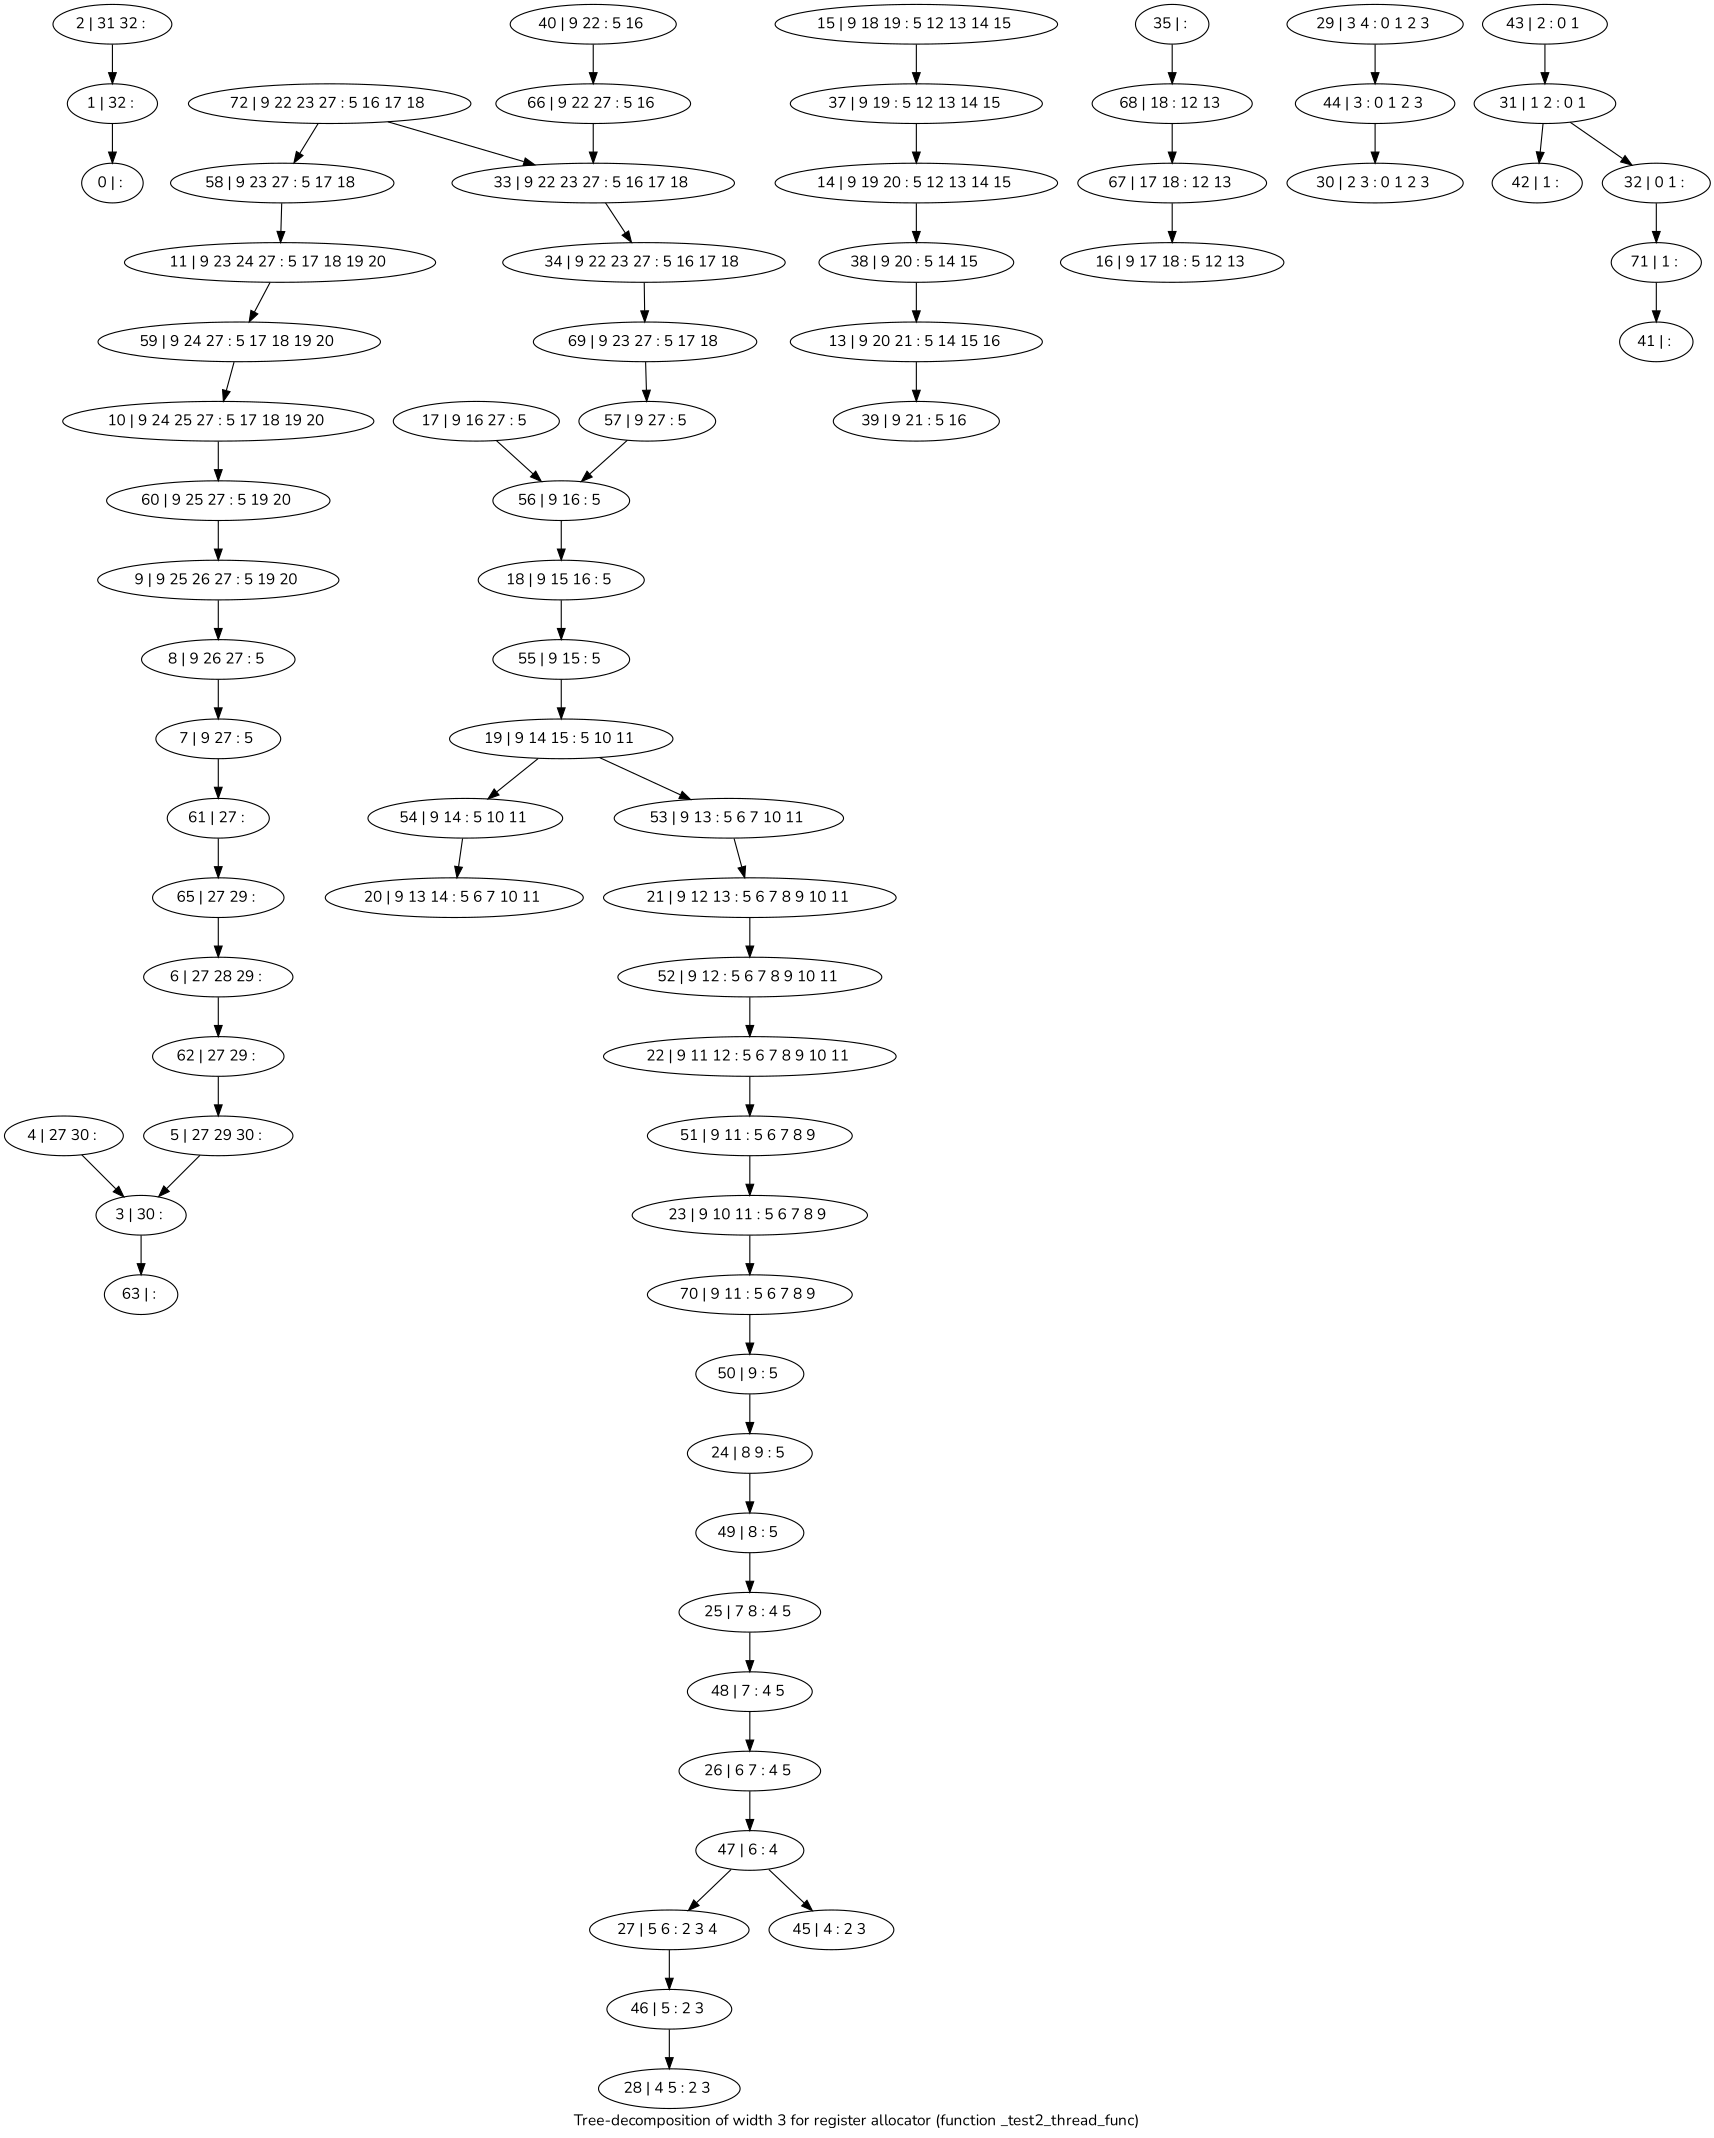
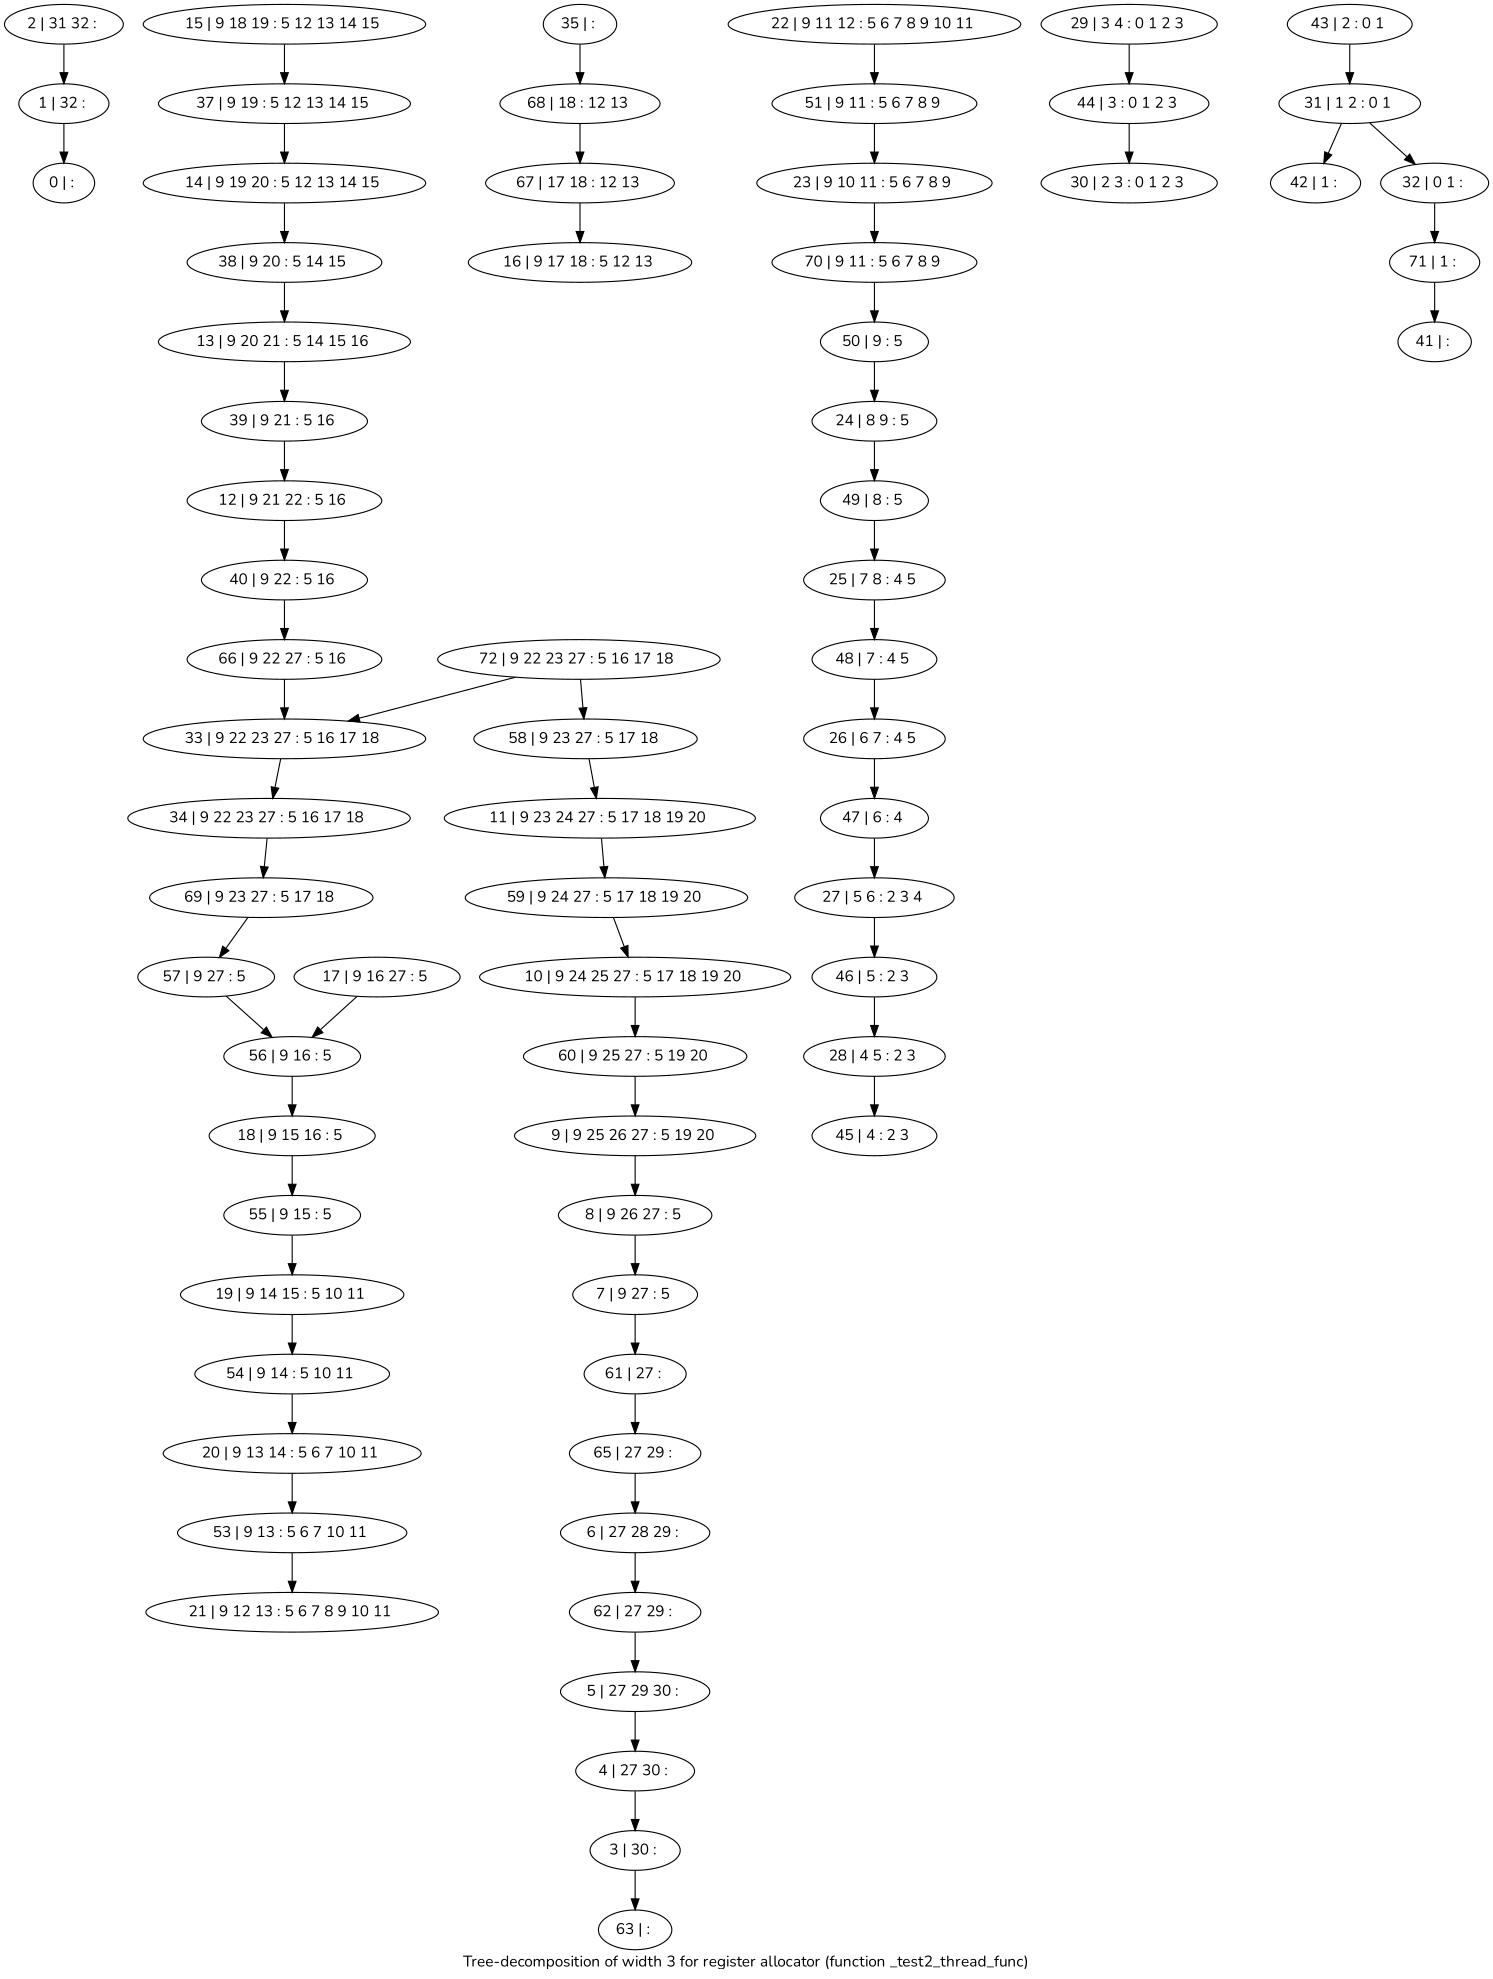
node "12 | 9 21 22 : 5 16": added
edge "19 | 9 14 15 : 5 10 11" -> "53 | 9 13 : 5 6 7 10 11": now "20 | 9 13 14 : 5 6 7 10 11" -> "53 | 9 13 : 5 6 7 10 11"
node "52 | 9 12 : 5 6 7 8 9 10 11": removed
edge "5 | 27 29 30 :" -> "3 | 30 :": now "5 | 27 29 30 :" -> "4 | 27 30 :"
edge "47 | 6 : 4" -> "45 | 4 : 2 3": now "28 | 4 5 : 2 3" -> "45 | 4 : 2 3"
